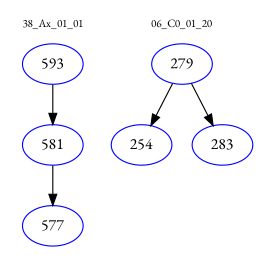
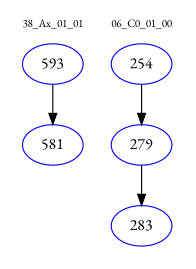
cluster "06_C0_01_20": label "06_C0_01_20" -> "06_C0_01_00"
edge "279" -> "254": reversed
node "577": removed
